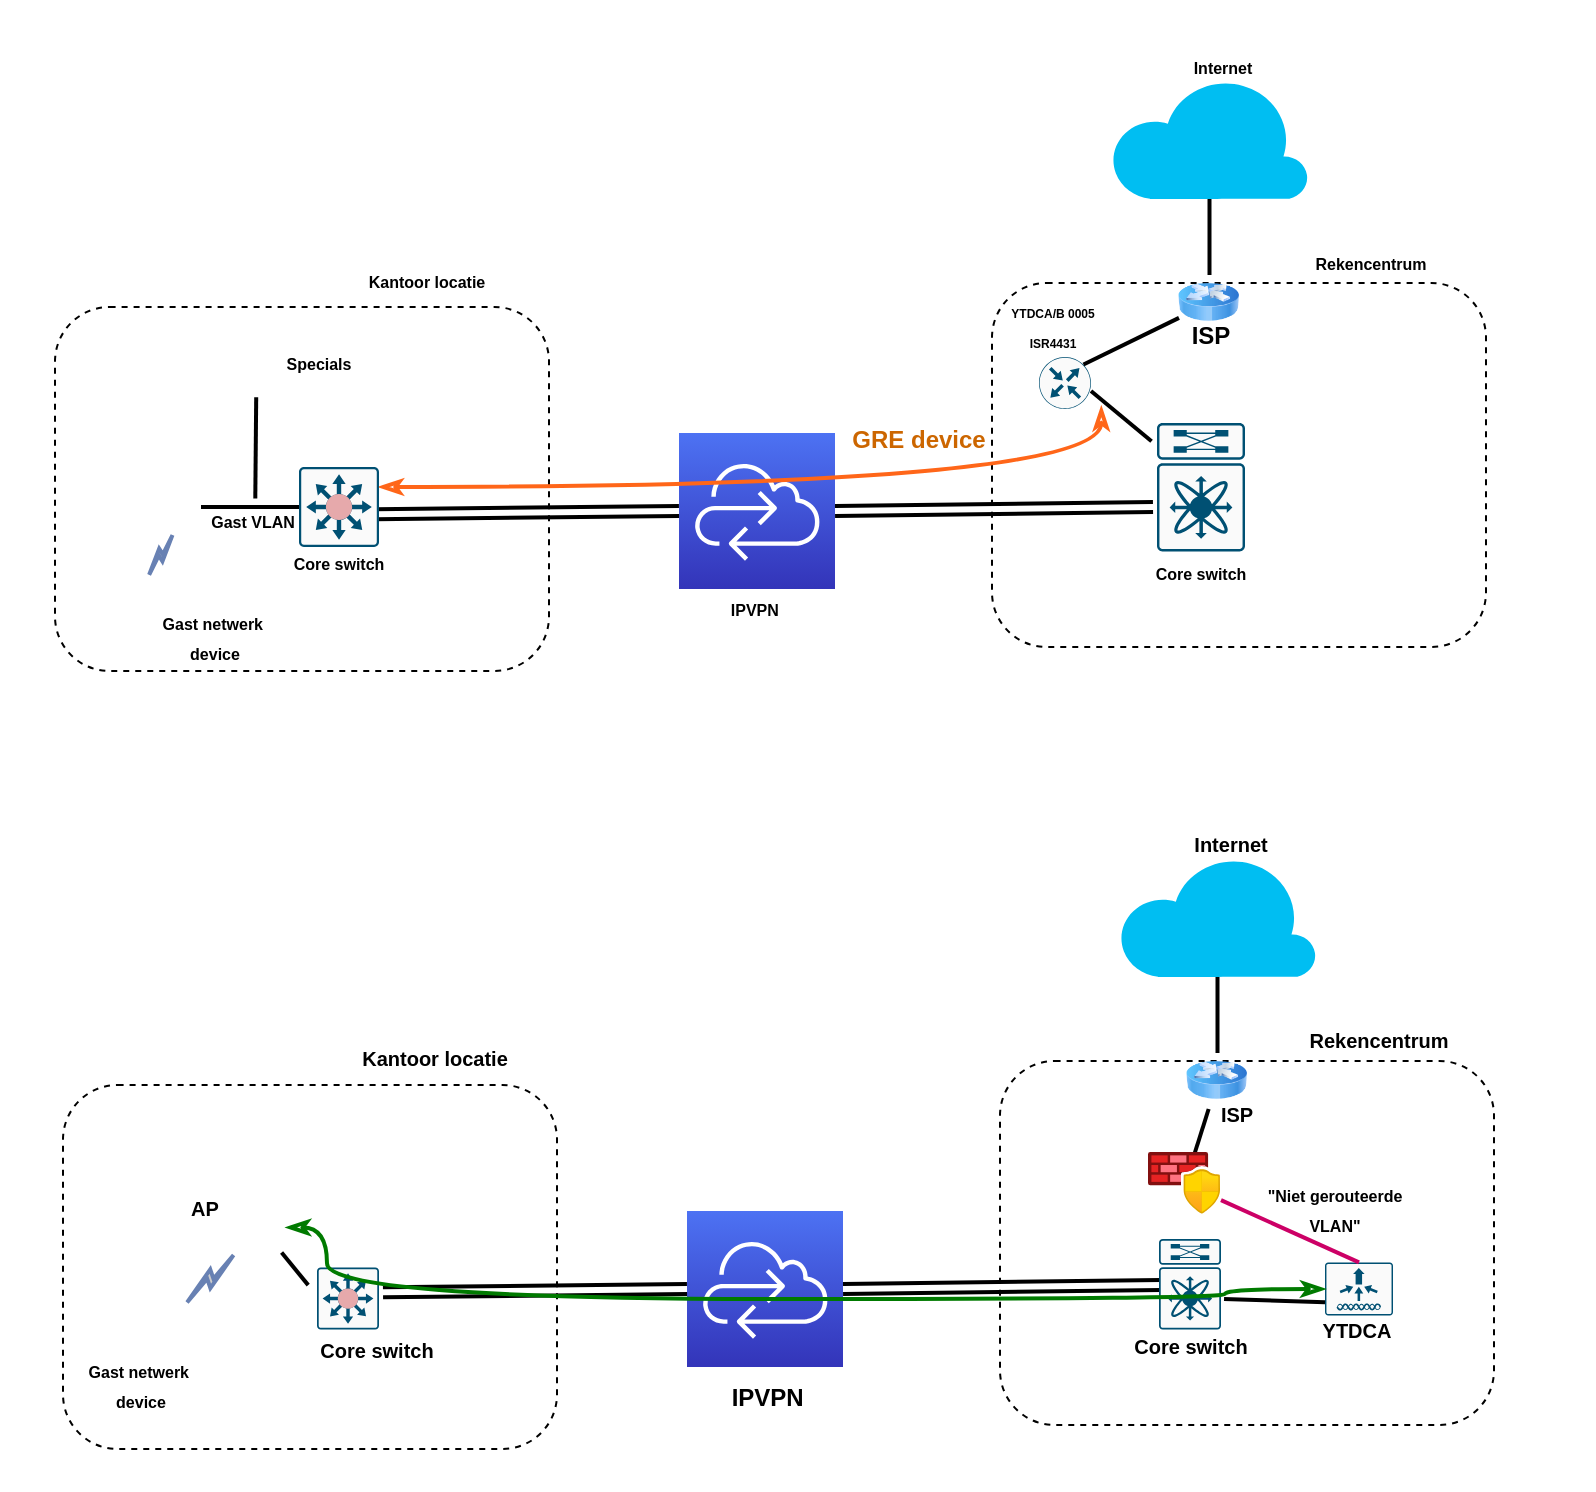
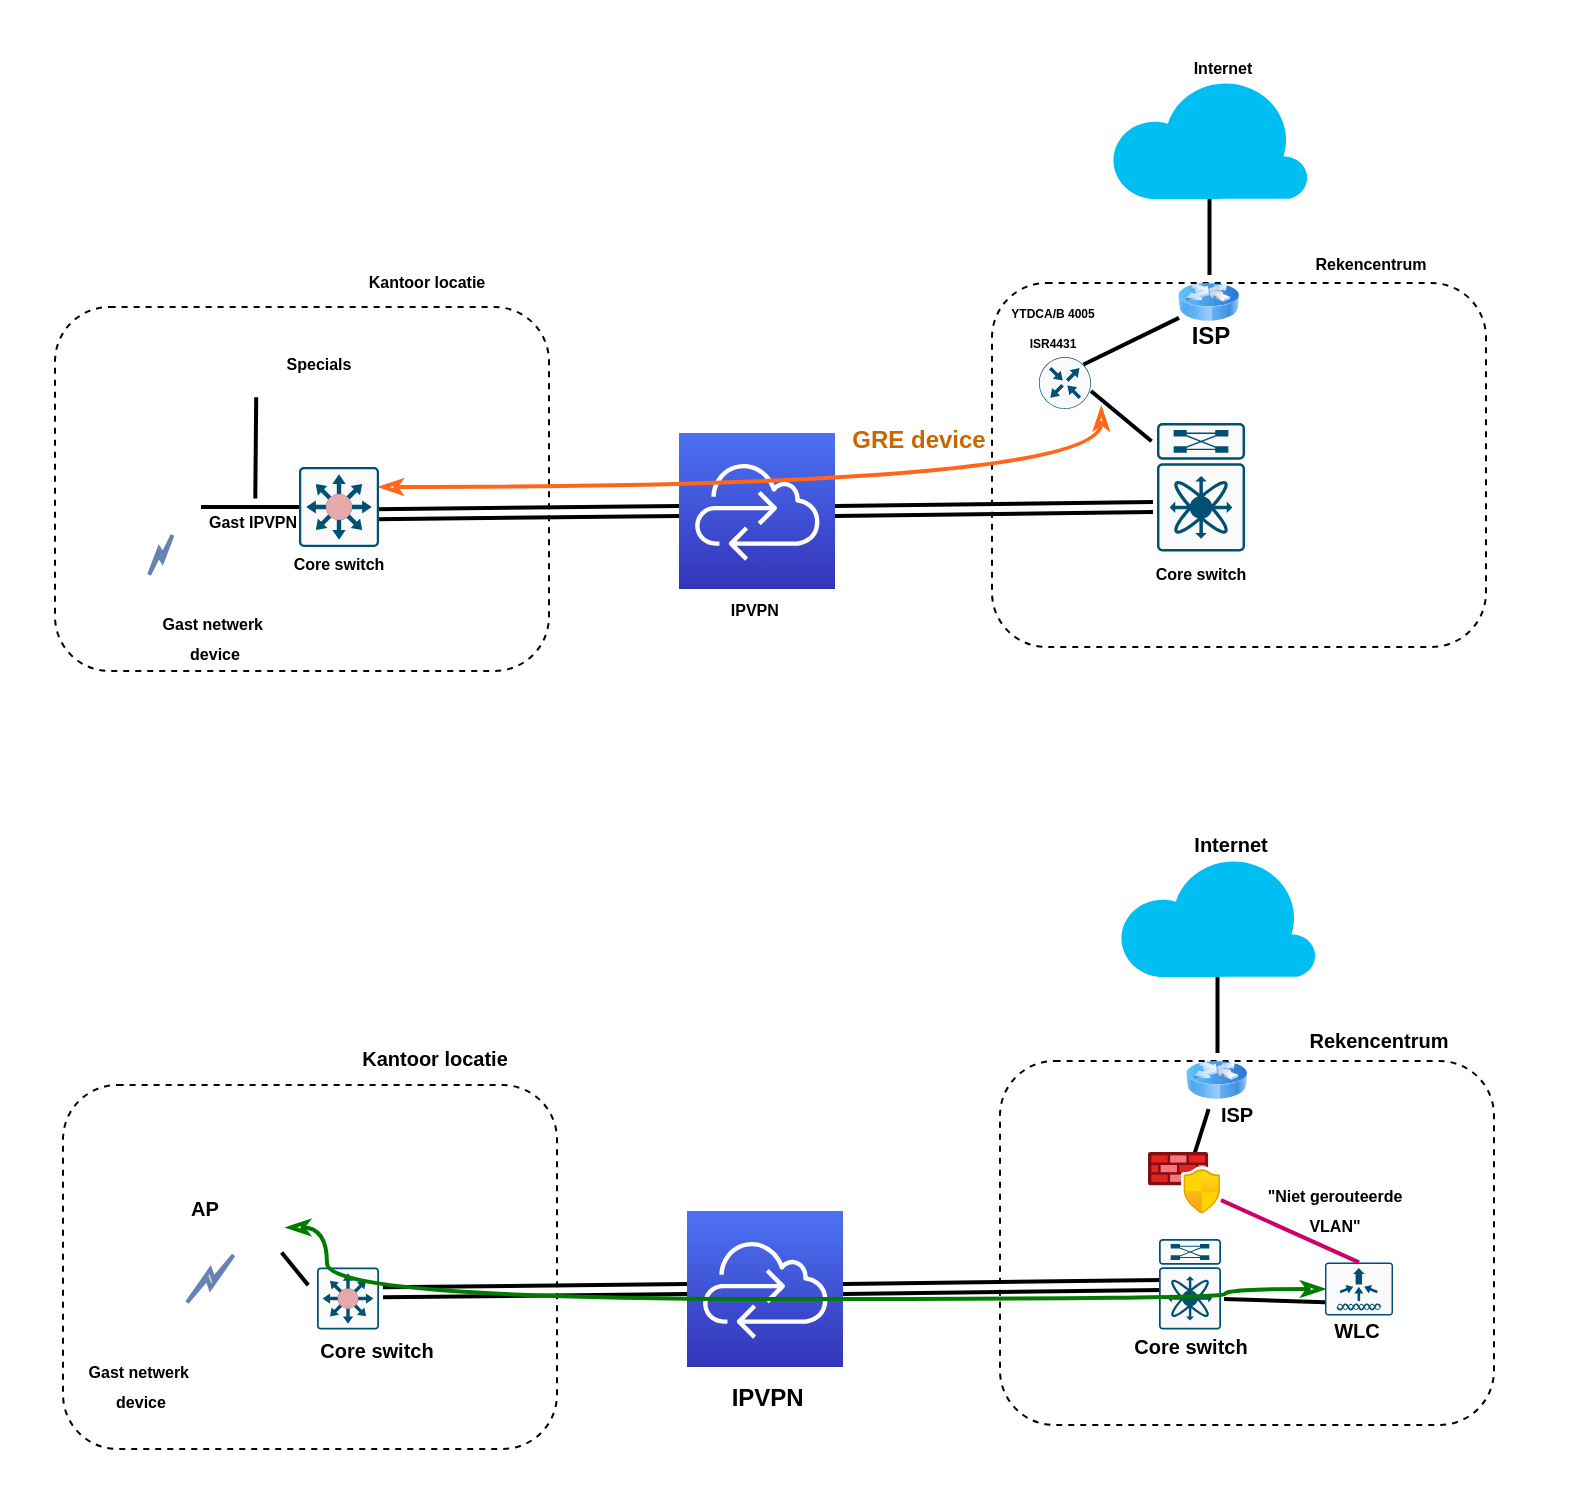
node "YTDCA/B 0005 ISR4431": label "YTDCA/B 0005 ISR4431" -> "YTDCA/B 4005 ISR4431"
node "Gast VLAN": label "Gast VLAN" -> "Gast IPVPN"
node "YTDCA": label "YTDCA" -> "WLC"
